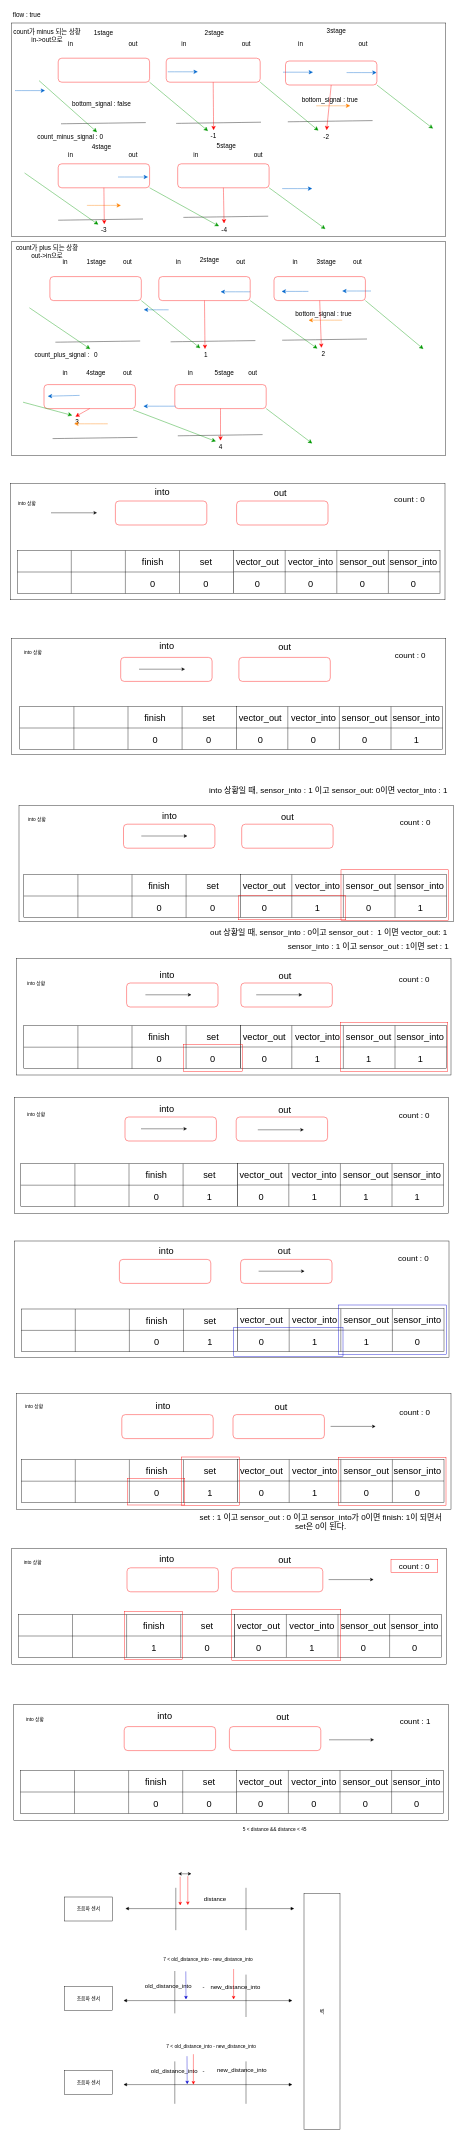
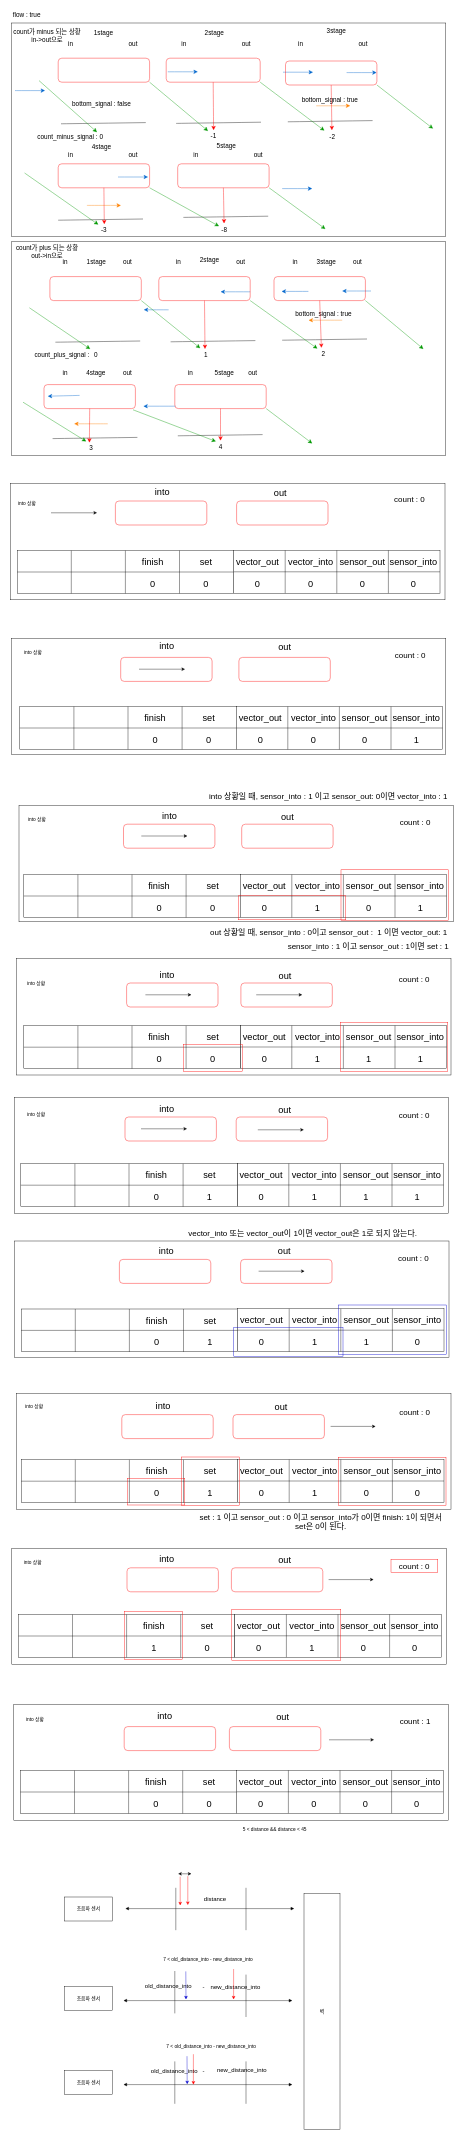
node "-2": moved (326, 136) -> (332, 136)
node "-4": label "-4" -> "-8"
node "3": moved (77, 422) -> (91, 448)
node "into 상황일 때, sensor_into : 1 이고 sensor_out: 0이면 vector_into : 1": moved (328, 790) -> (328, 796)
node "vector_into 또는 vector_out이 1이면 vector_out은 1로 되지 않는다.": added
